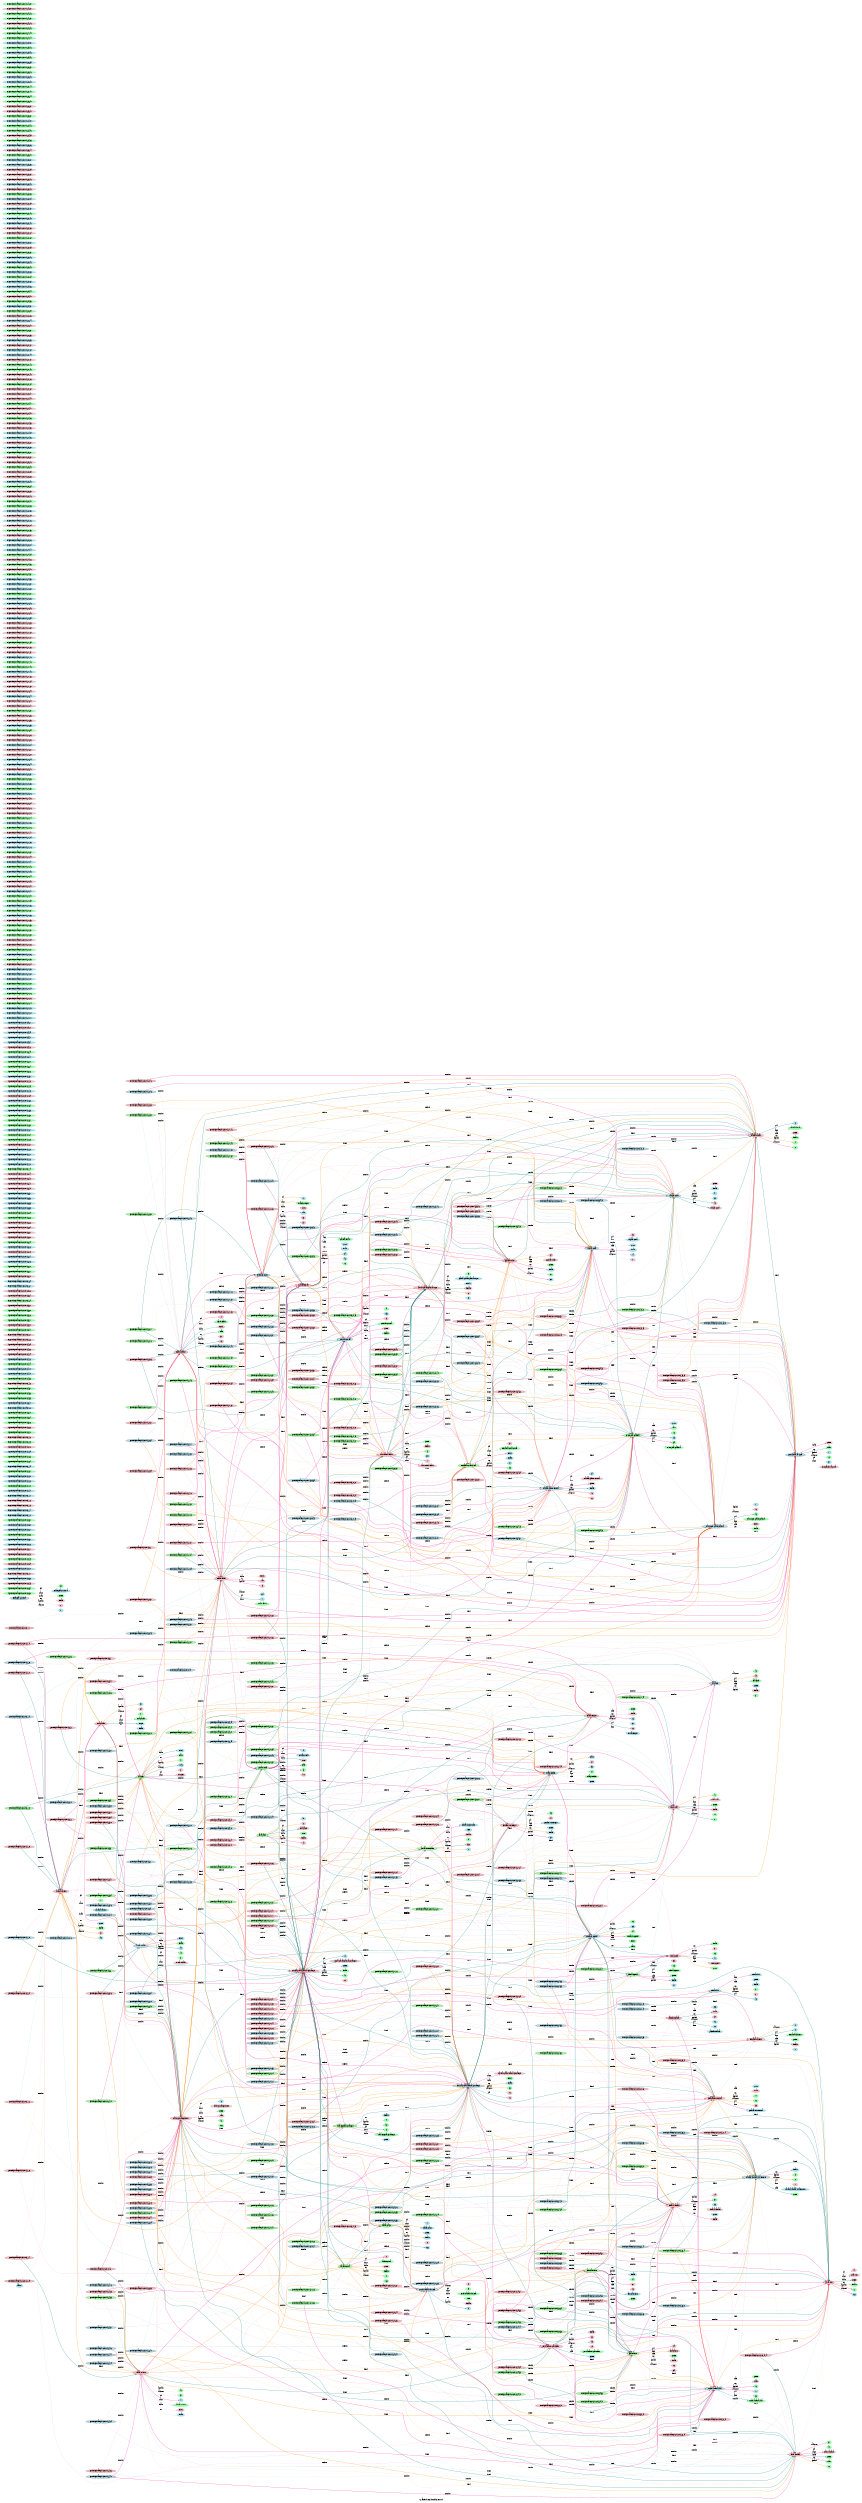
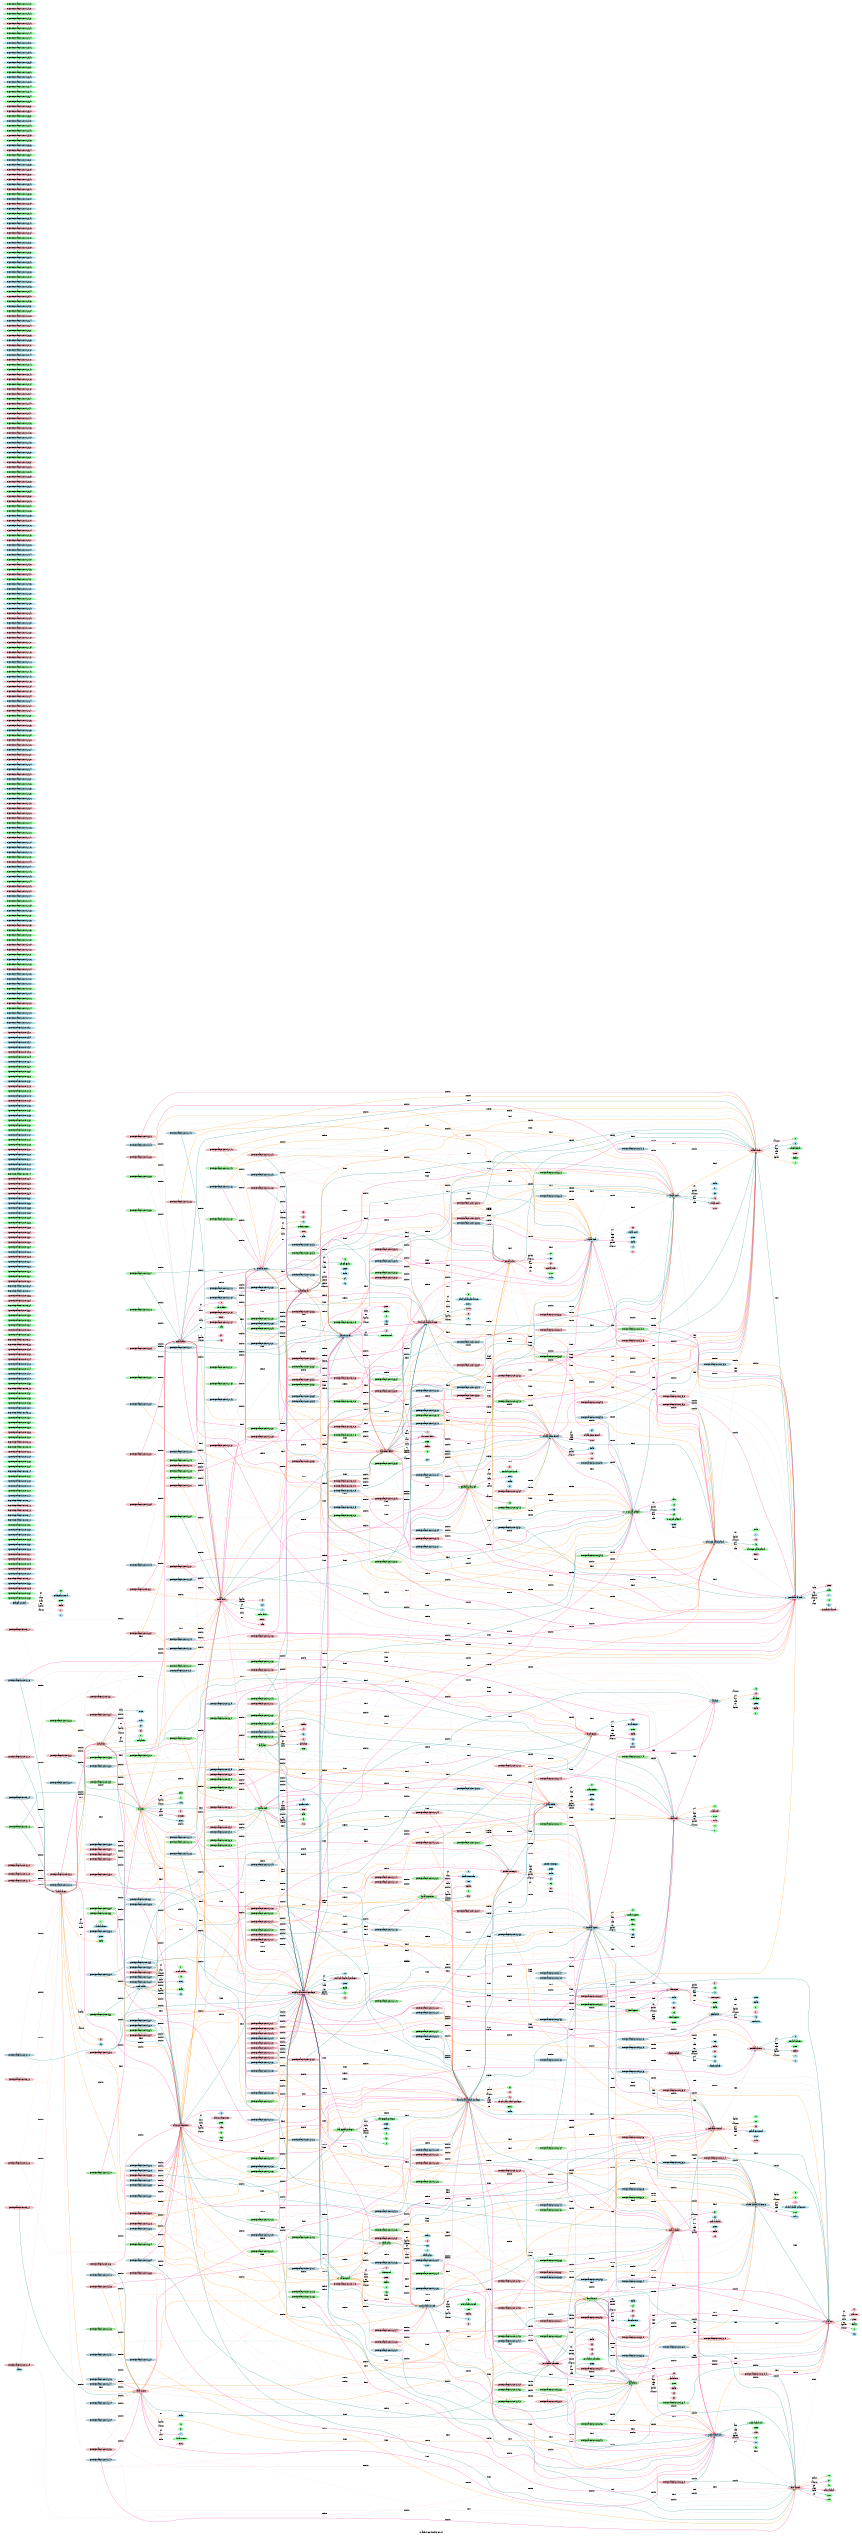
node "FSAntonioAnzoategui18022013-25-41": added
node "AntonioAnzoategui18022013-21-24": removed
